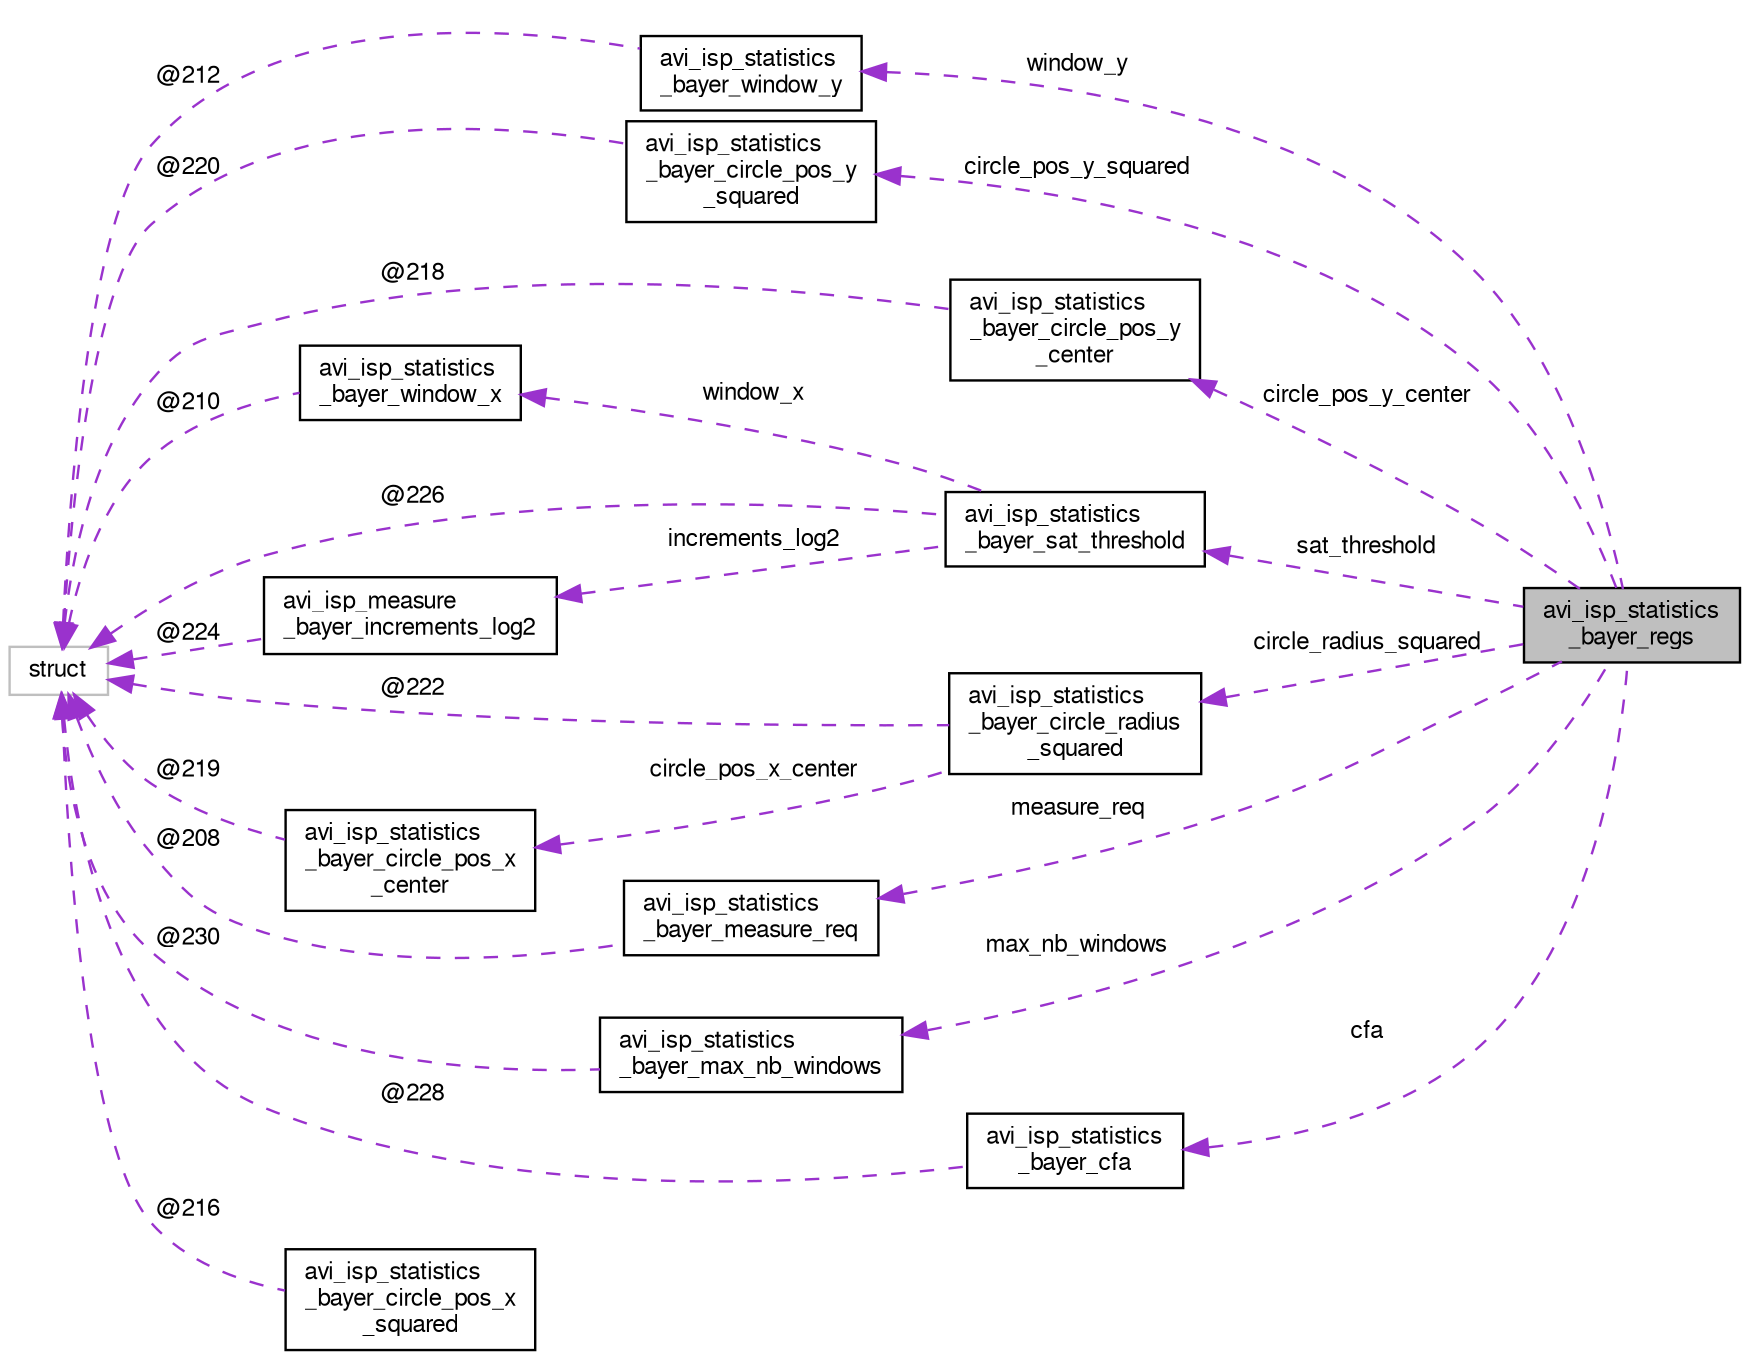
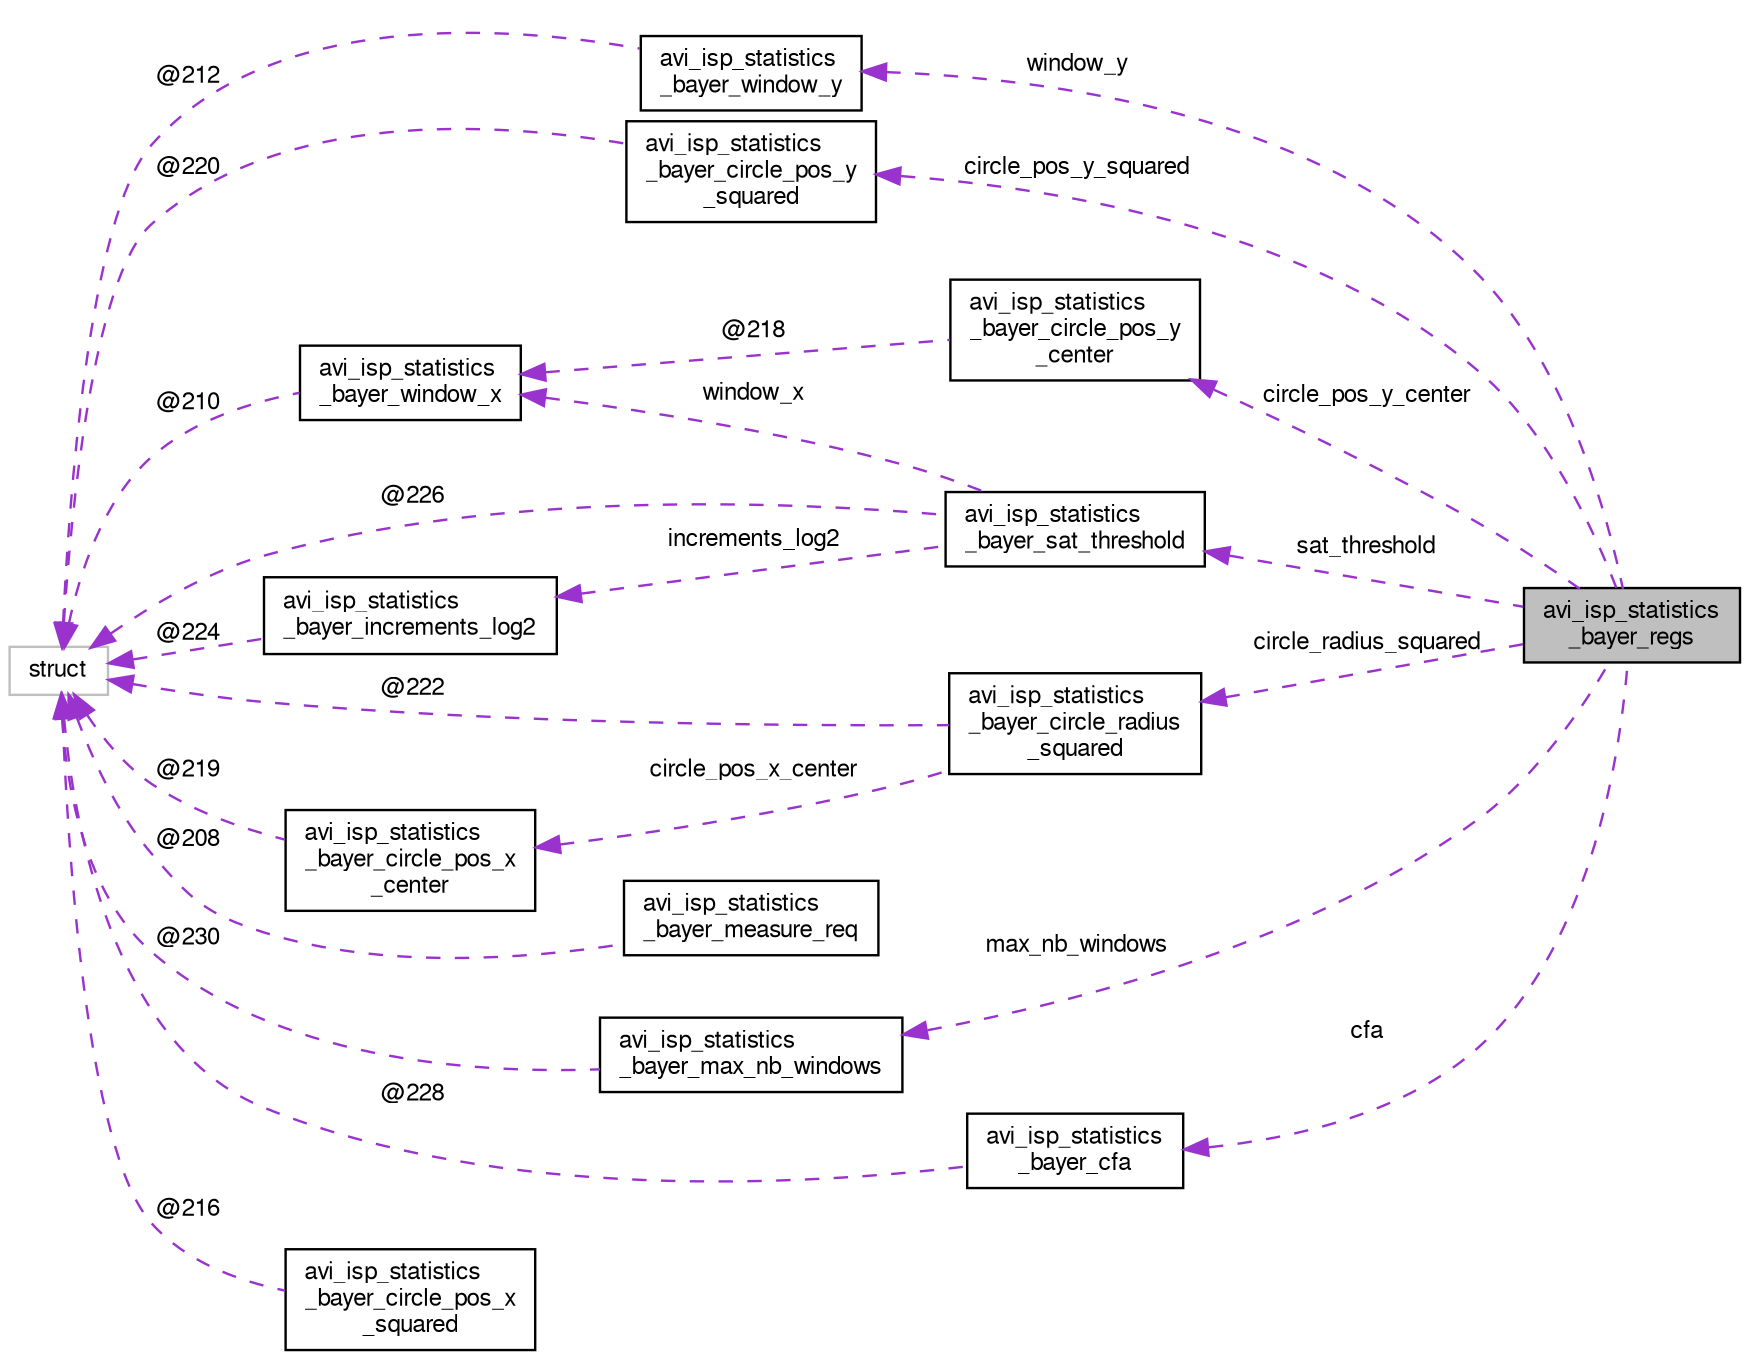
edge "avi_isp_statistics _bayer_circle_pos_y _center" -> "struct": now "avi_isp_statistics _bayer_circle_pos_y _center" -> "avi_isp_statistics _bayer_window_x"
node "avi_isp_measure _bayer_increments_log2": label "avi_isp_measure _bayer_increments_log2" -> "avi_isp_statistics _bayer_increments_log2"
edge "avi_isp_statistics _bayer_regs" -> "avi_isp_statistics _bayer_measure_req": removed, label "measure_req"
